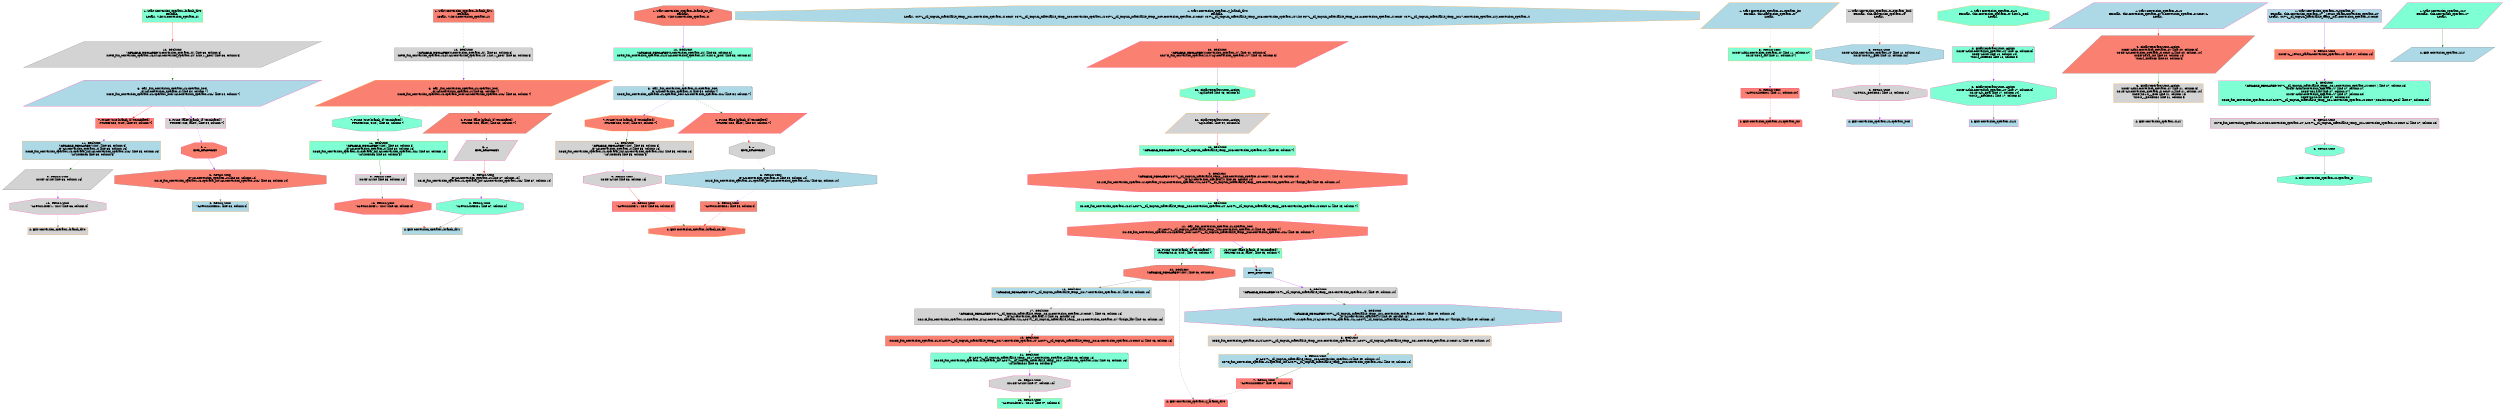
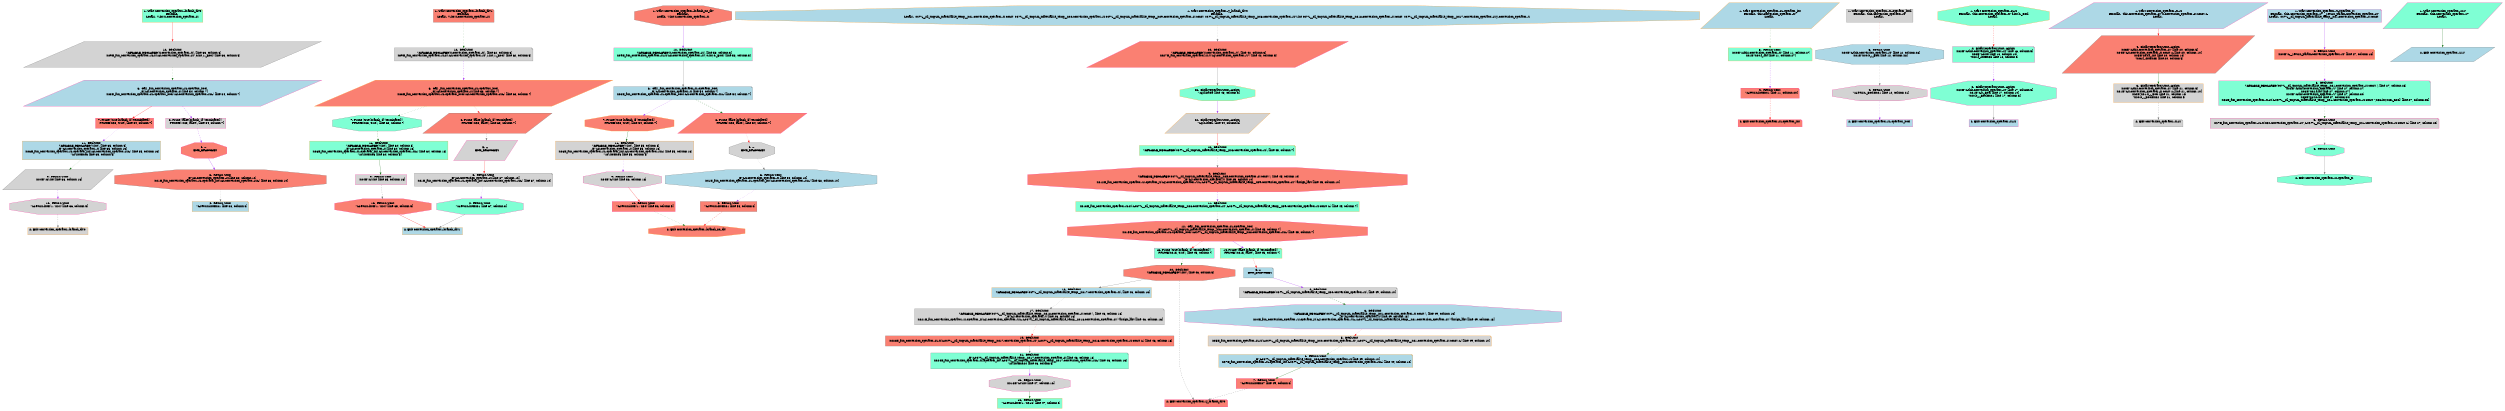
edge "10:  Return Stmt *&return:int=(1 / n$4) [line 65, column 5]" -> "2: Exit conversion_operator::branch_div1": style dotted -> solid
